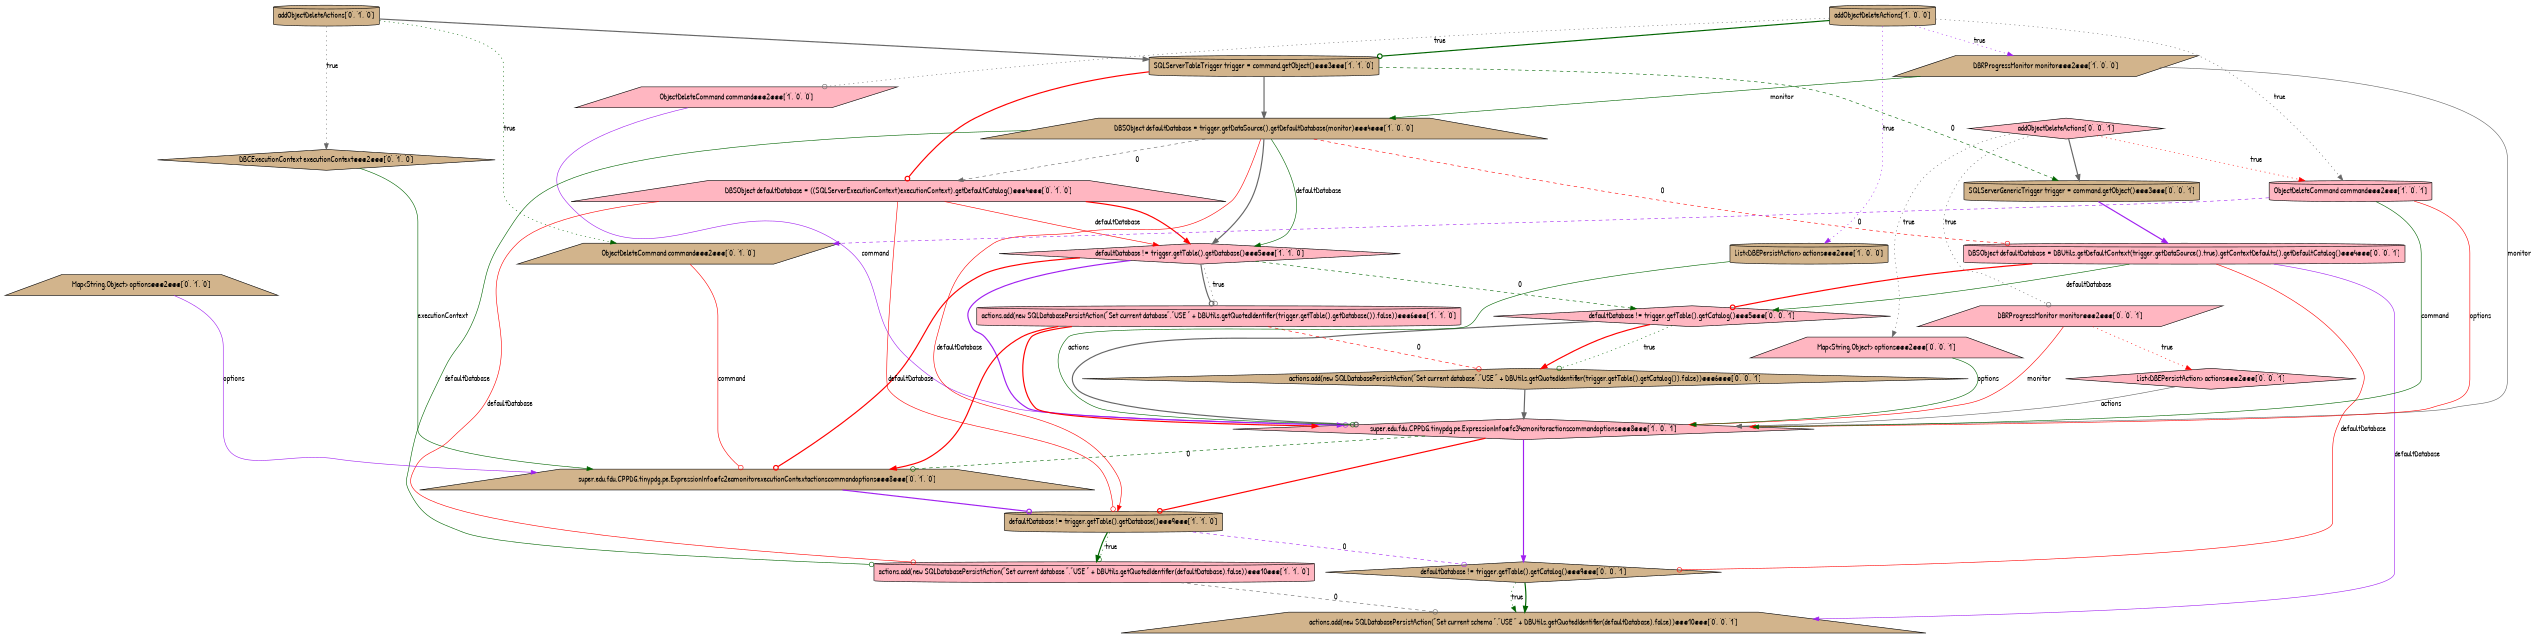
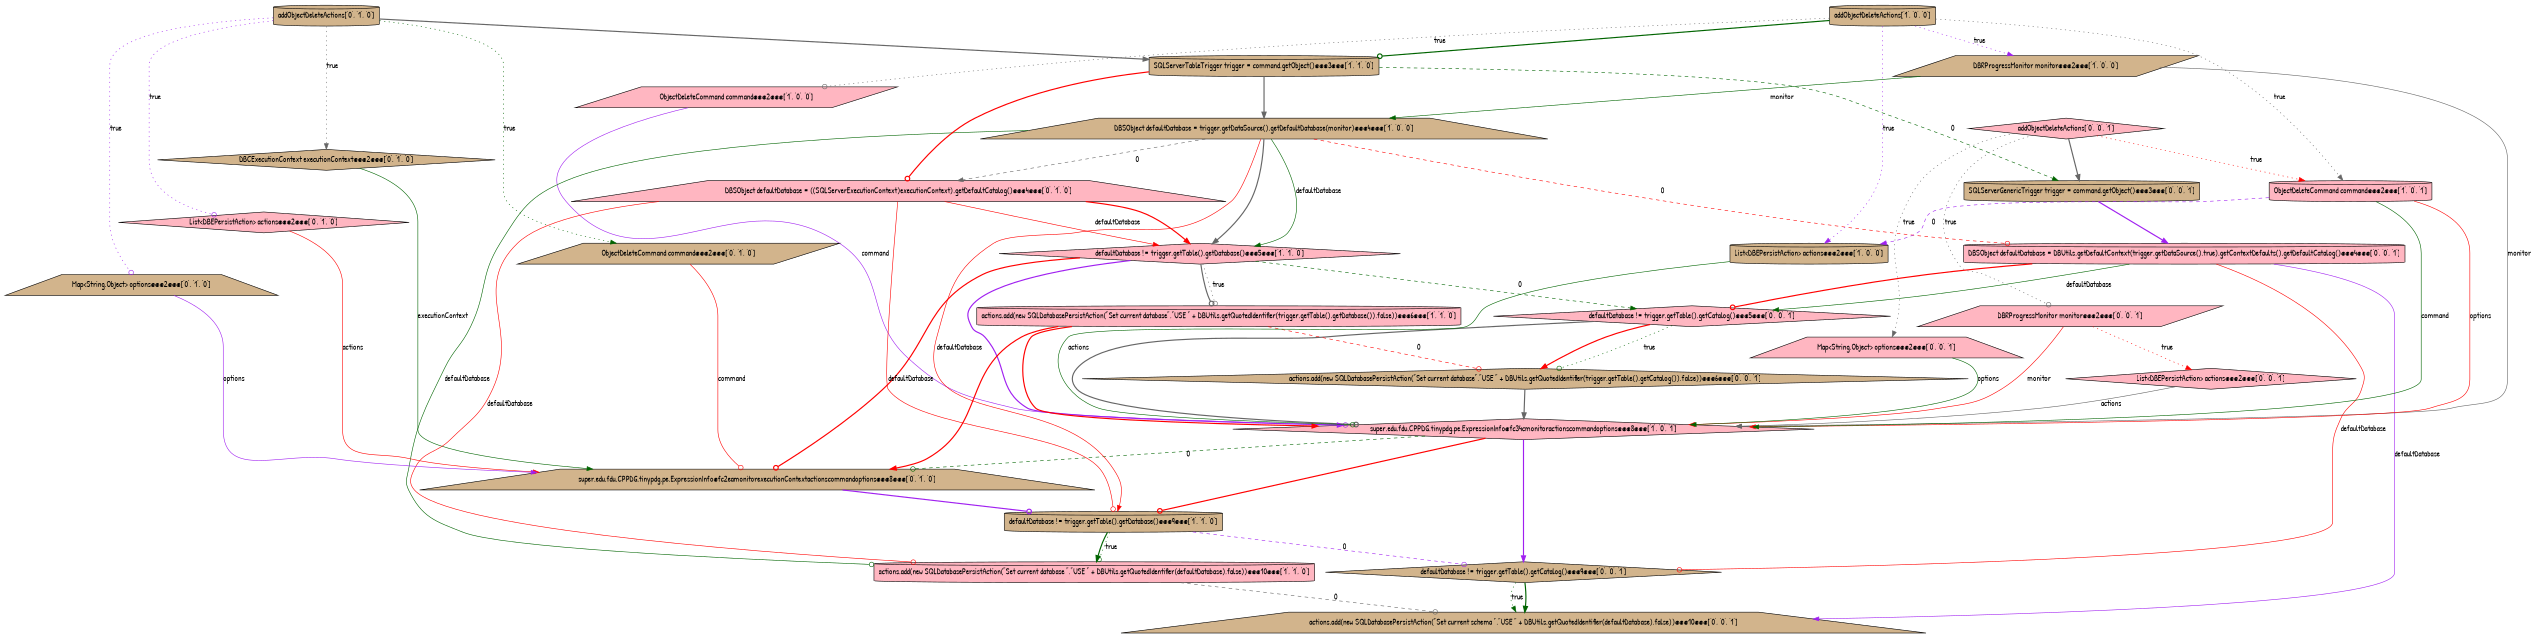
edge "addObjectDeleteActions['0', '1', '0']" -> "Map<String,Object> options@@@2@@@['0', '1', '0']": added, label "true"
node "List<DBEPersistAction> actions@@@2@@@['0', '1', '0']": added
edge "ObjectDeleteCommand command@@@2@@@['1', '0', '1']" -> "ObjectDeleteCommand command@@@2@@@['0', '1', '0']": now "ObjectDeleteCommand command@@@2@@@['1', '0', '1']" -> "List<DBEPersistAction> actions@@@2@@@['1', '0', '0']"
